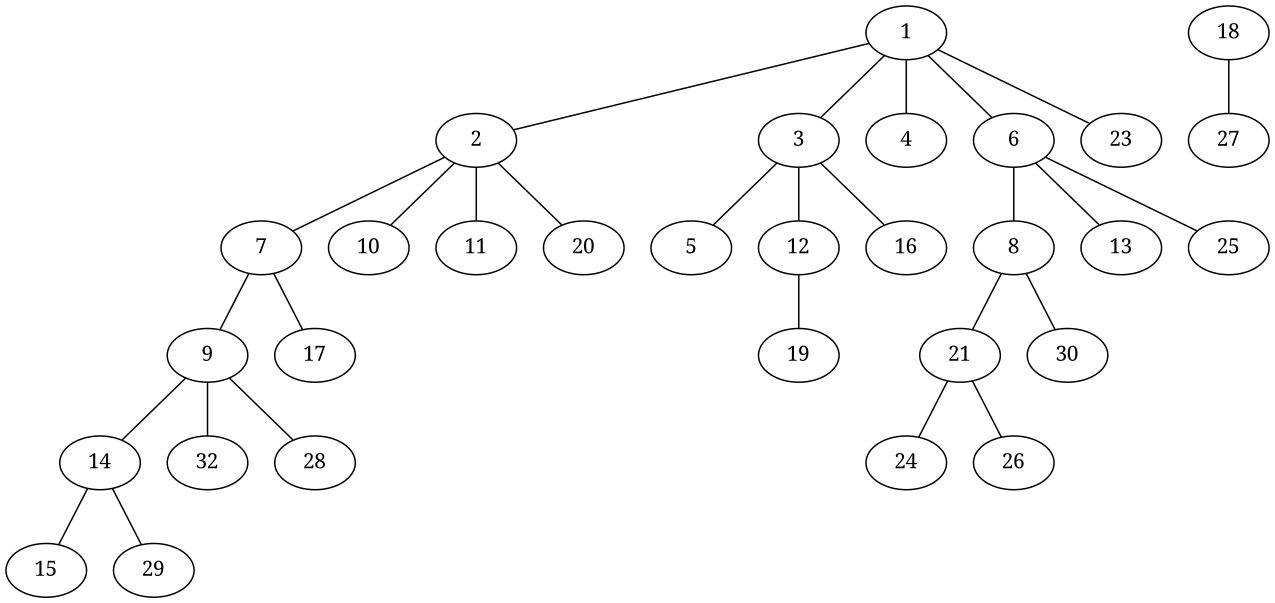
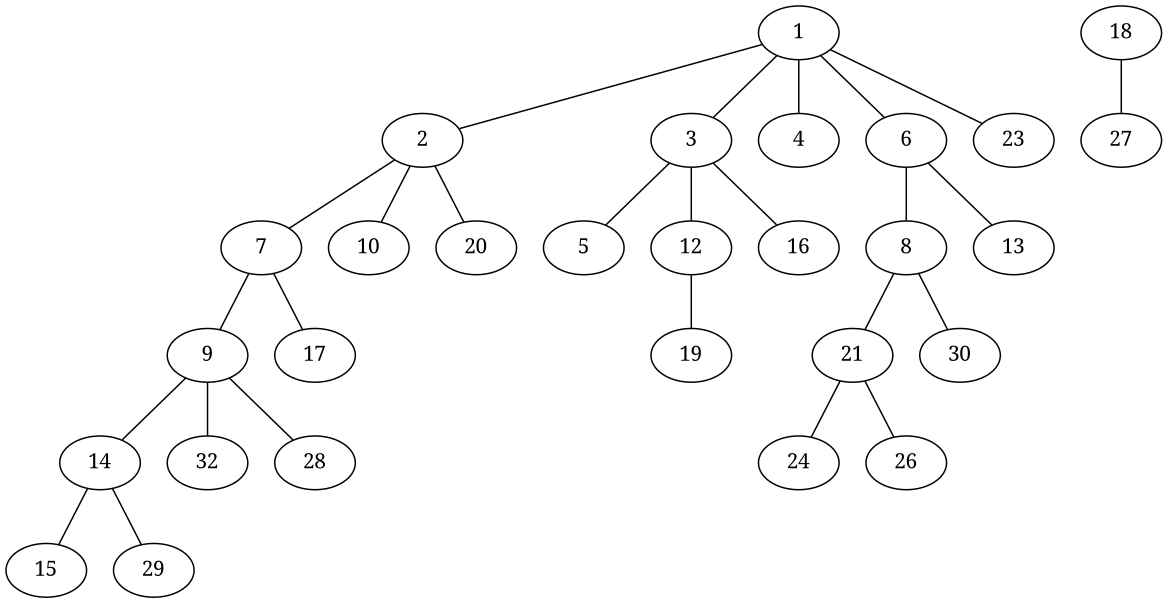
node "11": removed
node "25": removed
